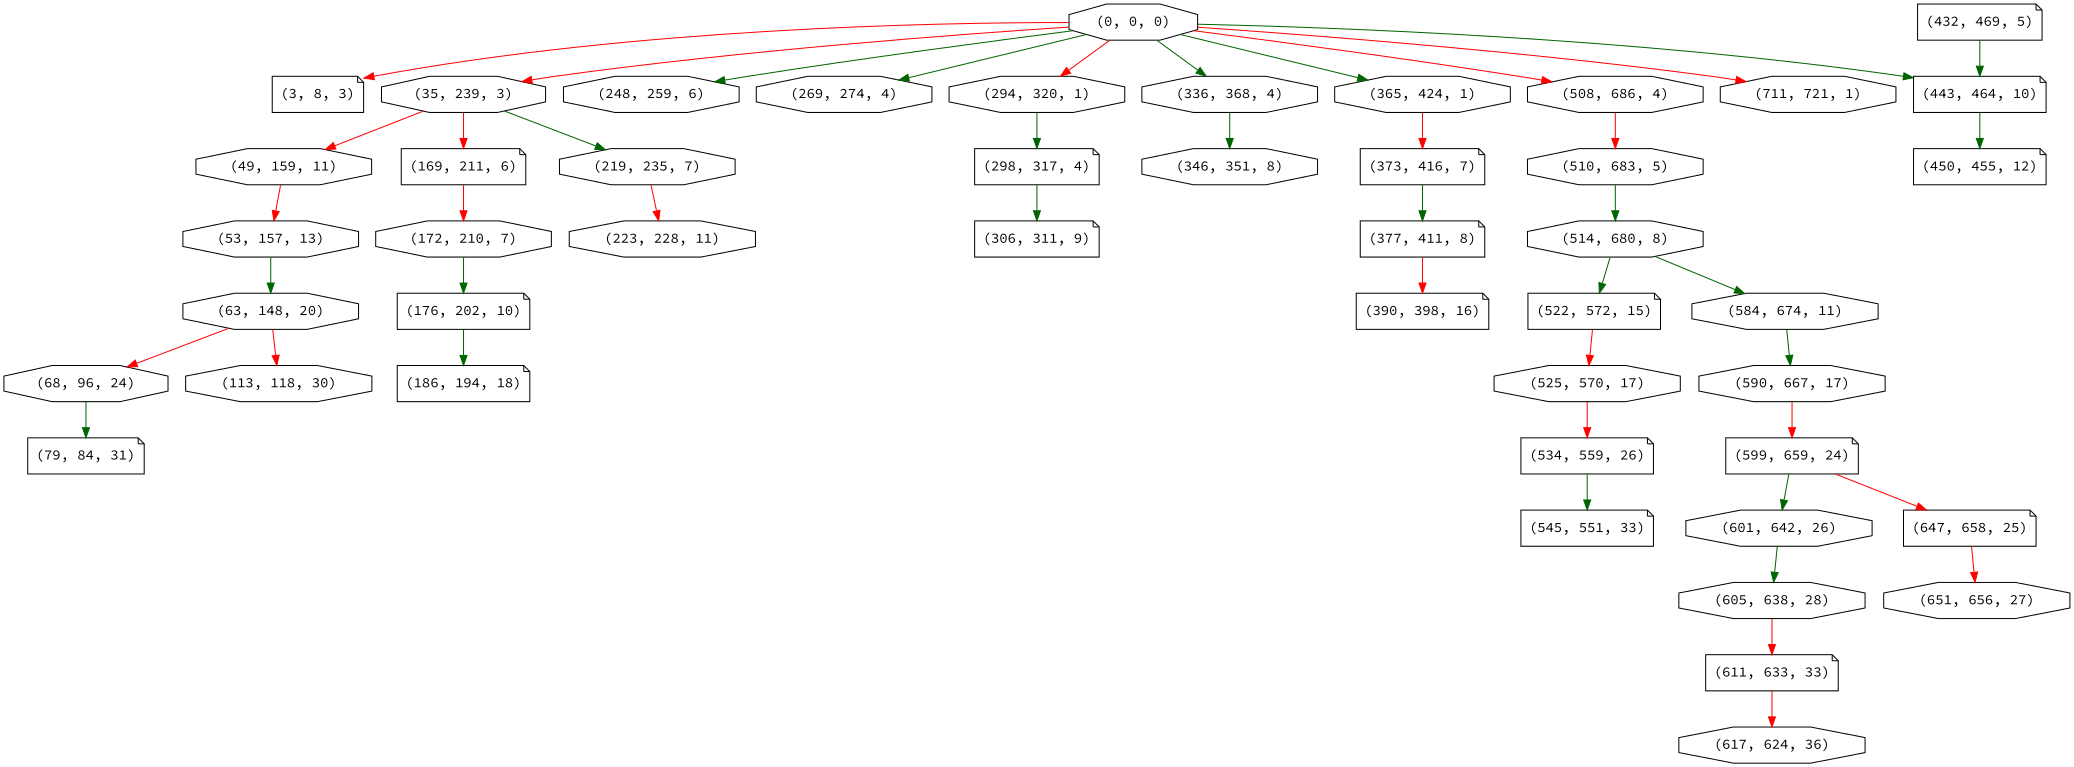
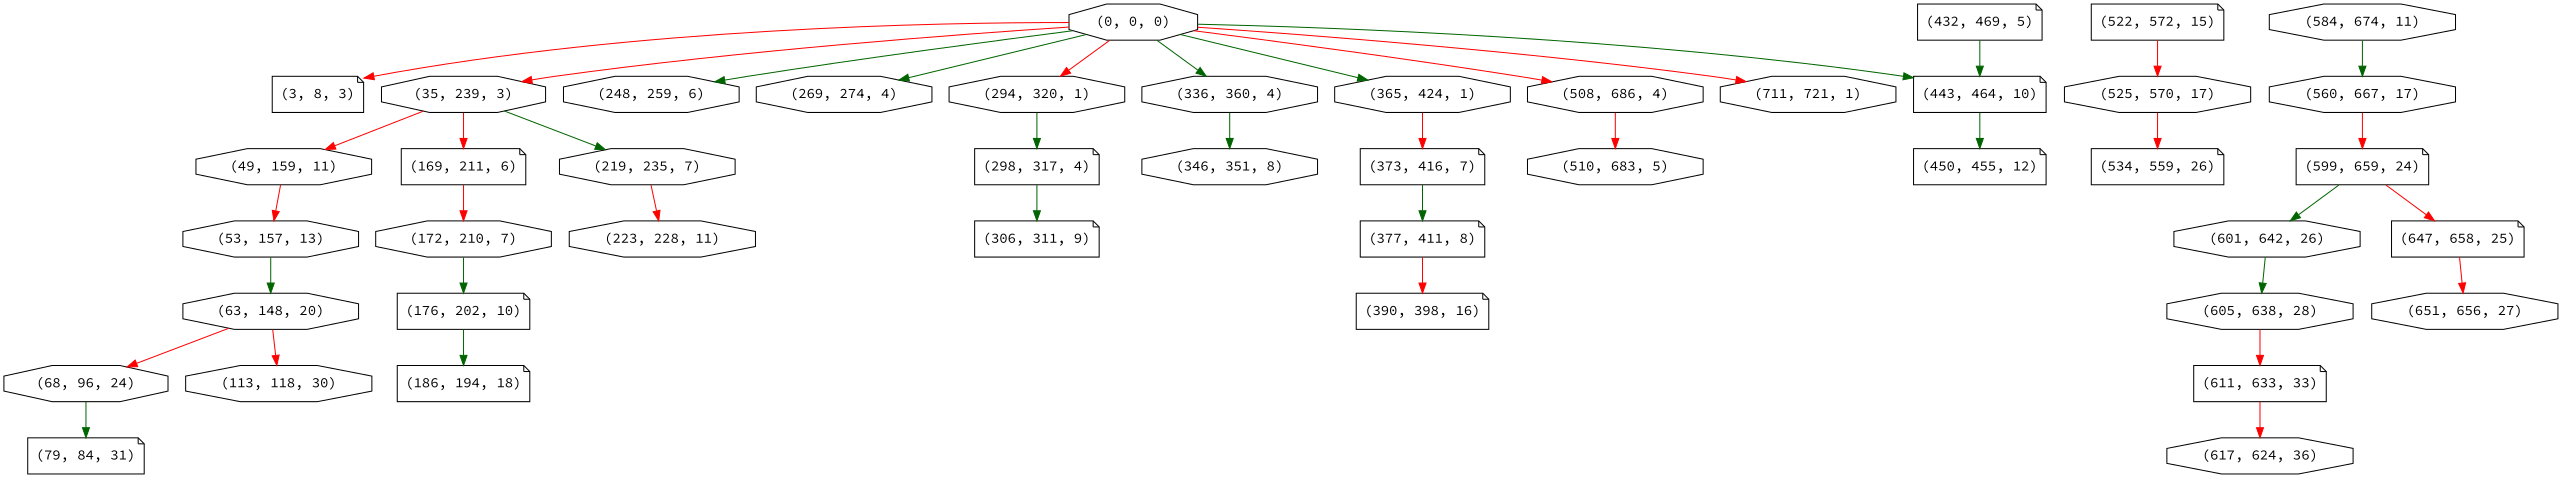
node "(336, 368, 4)": label "(336, 368, 4)" -> "(336, 360, 4)"
node "(514, 680, 8)": removed
node "(590, 667, 17)": label "(590, 667, 17)" -> "(560, 667, 17)"
node "(545, 551, 33)": removed
